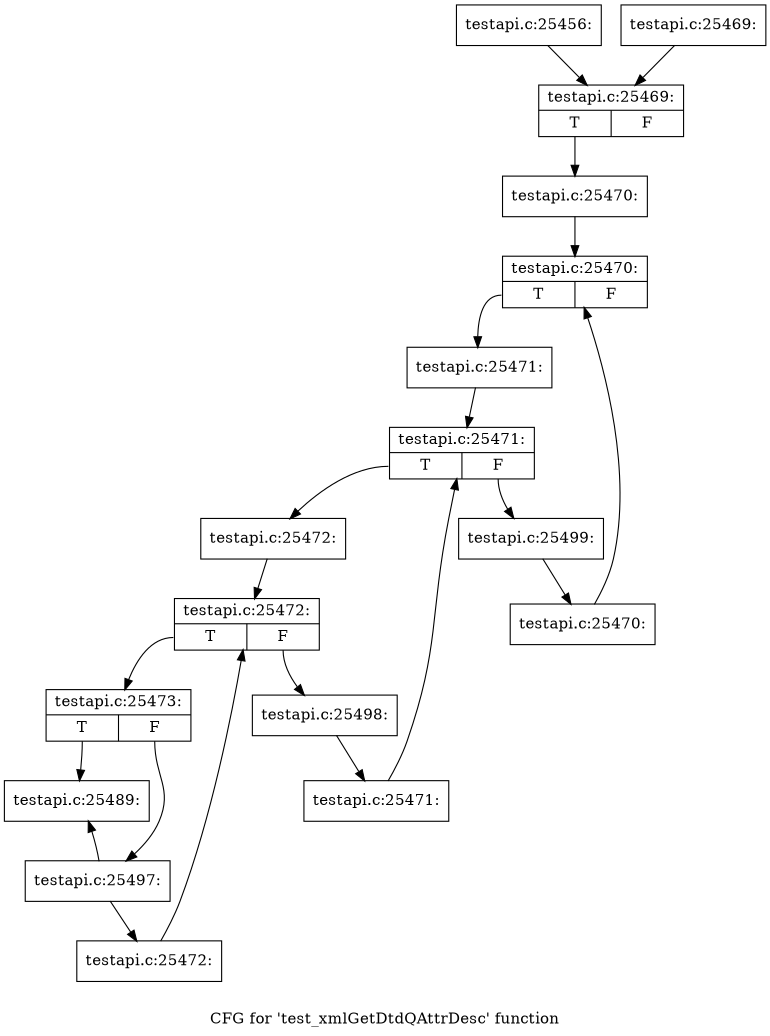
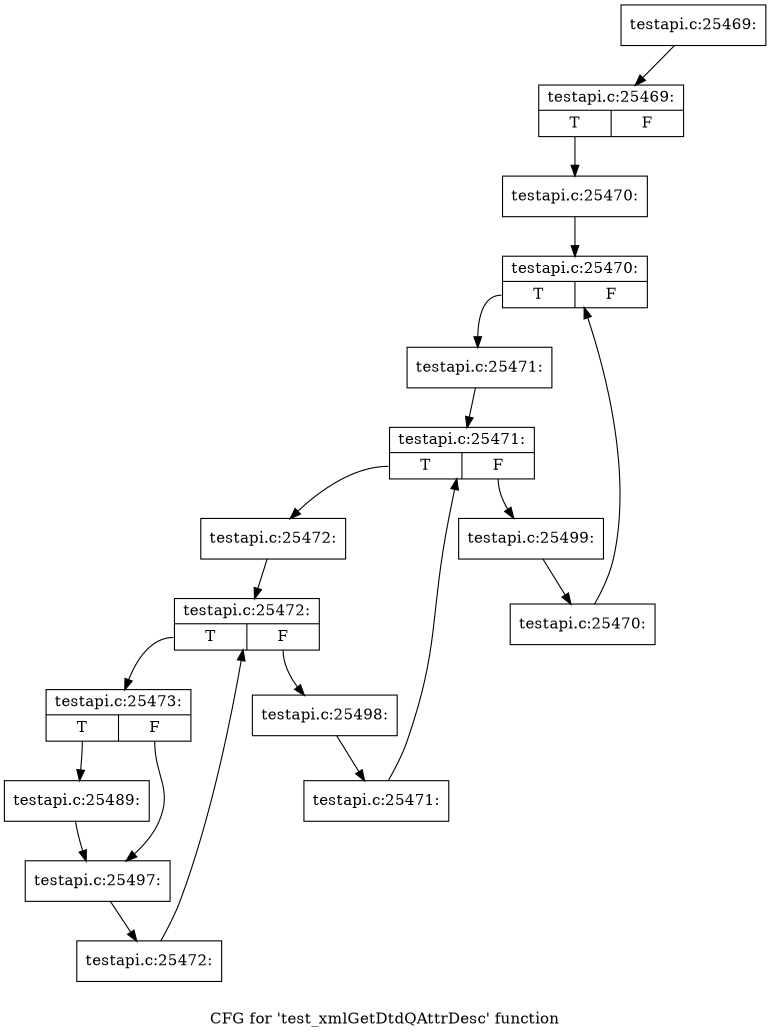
node "testapi.c:25456:": removed
edge "testapi.c:25497:" -> "testapi.c:25489:": reversed
